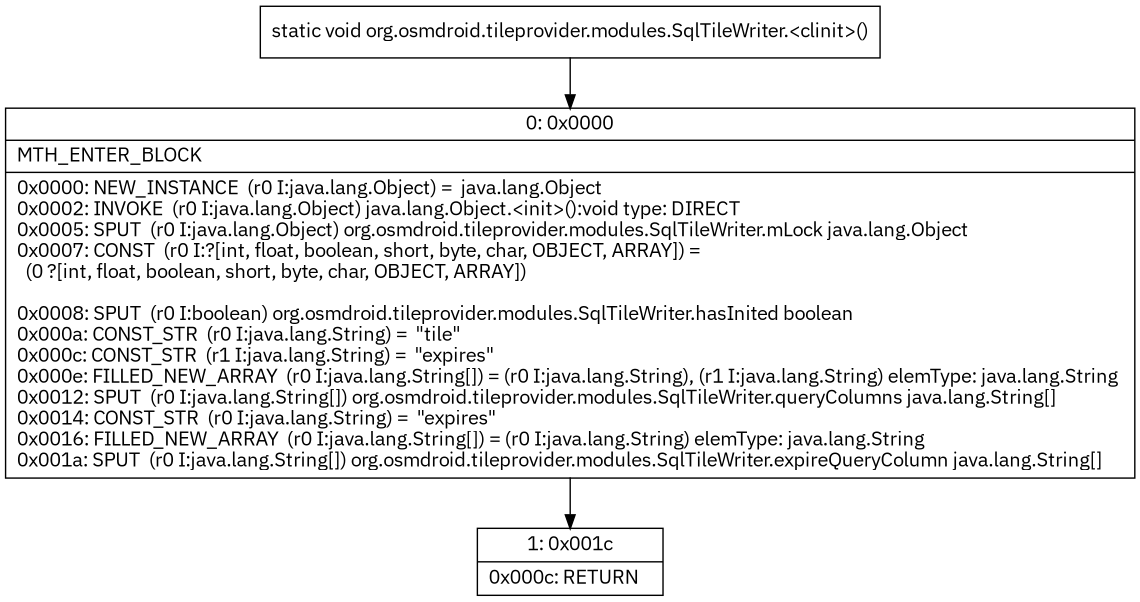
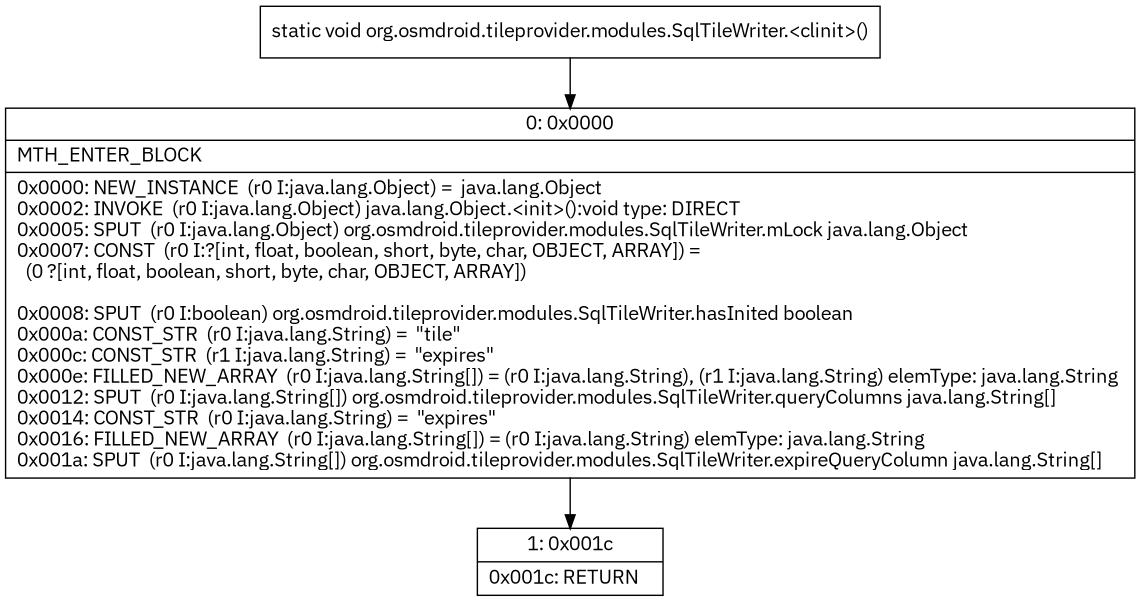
node "1: 0x001c": text "0x000c: RETURN" -> "0x001c: RETURN"
